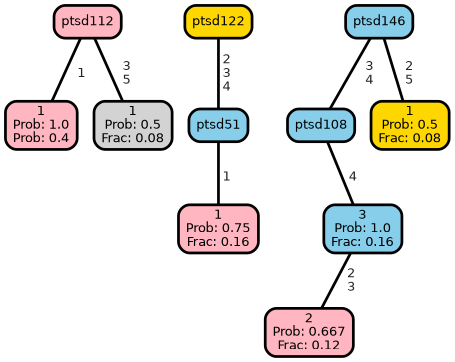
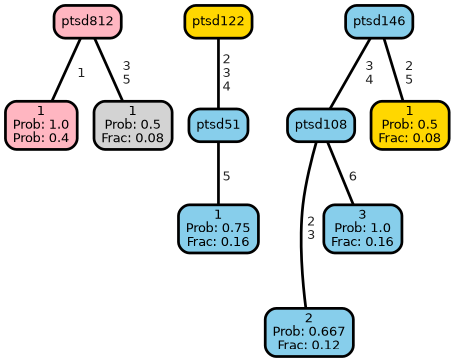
node "ptsd112": label "ptsd112" -> "ptsd812"
edge "ptsd51" -- "1 Prob: 0.75 Frac: 0.16": label " 1" -> " 5"
edge "ptsd108" -- "3 Prob: 1.0 Frac: 0.16": label " 4" -> " 6"
node "1 Prob: 0.75 Frac: 0.16": fillcolor lightpink -> skyblue
edge "3 Prob: 1.0 Frac: 0.16" -- "2 Prob: 0.667 Frac: 0.12": now "ptsd108" -- "2 Prob: 0.667 Frac: 0.12"
node "2 Prob: 0.667 Frac: 0.12": fillcolor lightpink -> skyblue
